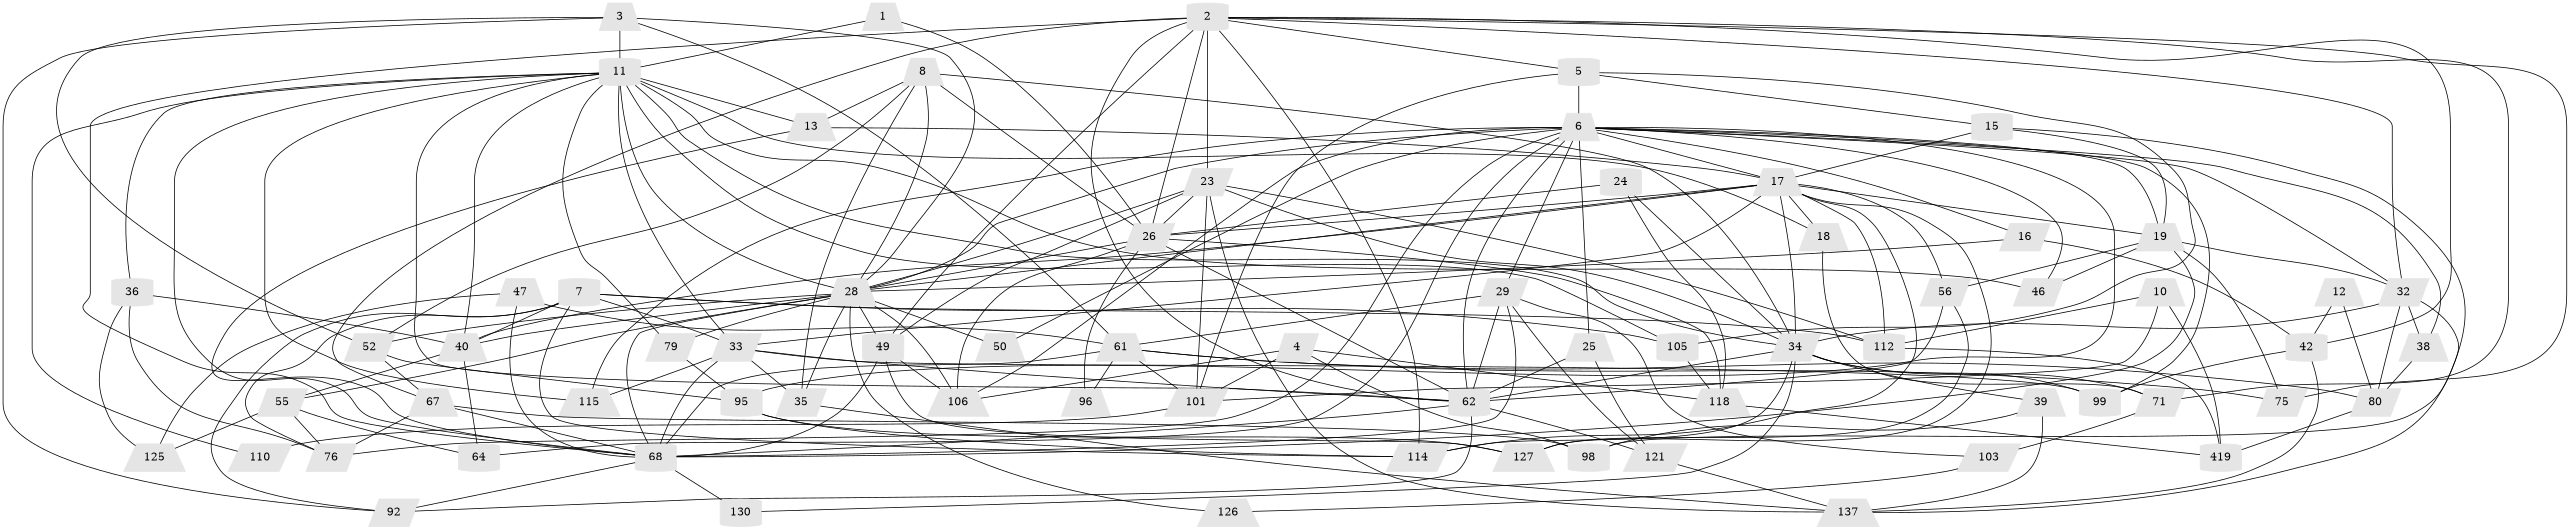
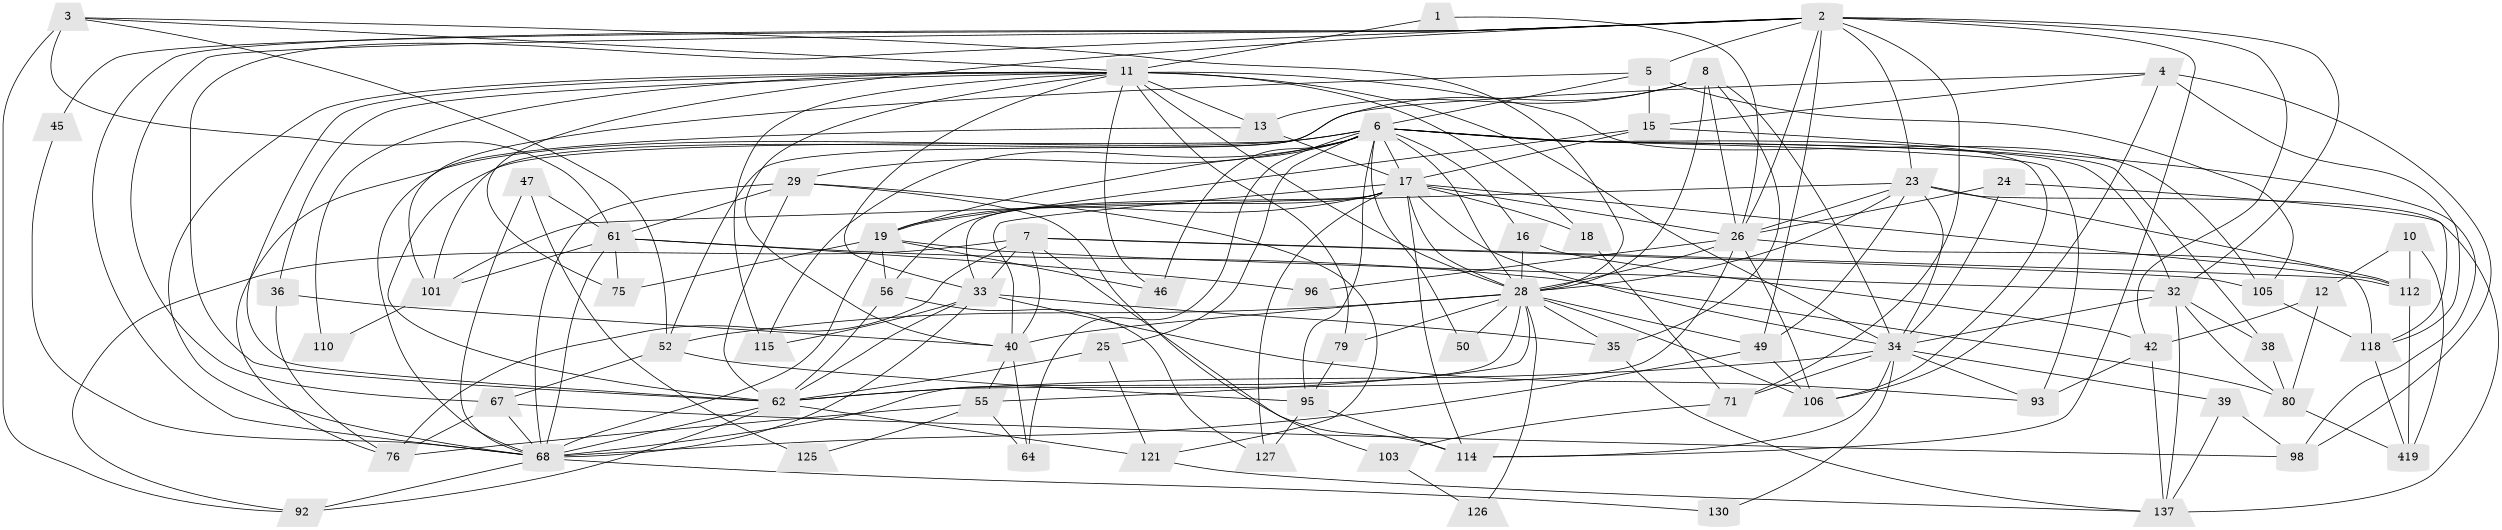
edge "4" -- "15": added
node "45": added
edge "36" -- "125": removed
edge "10" -- "101": now "10" -- "12"
node "99": label "99" -> "93"
edge "49" -- "127": removed
